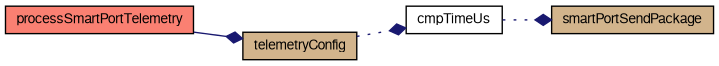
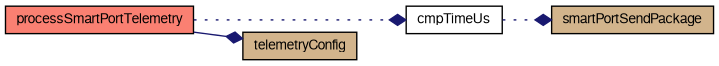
edge "telemetryConfig" -> "cmpTimeUs": now "processSmartPortTelemetry" -> "cmpTimeUs"
